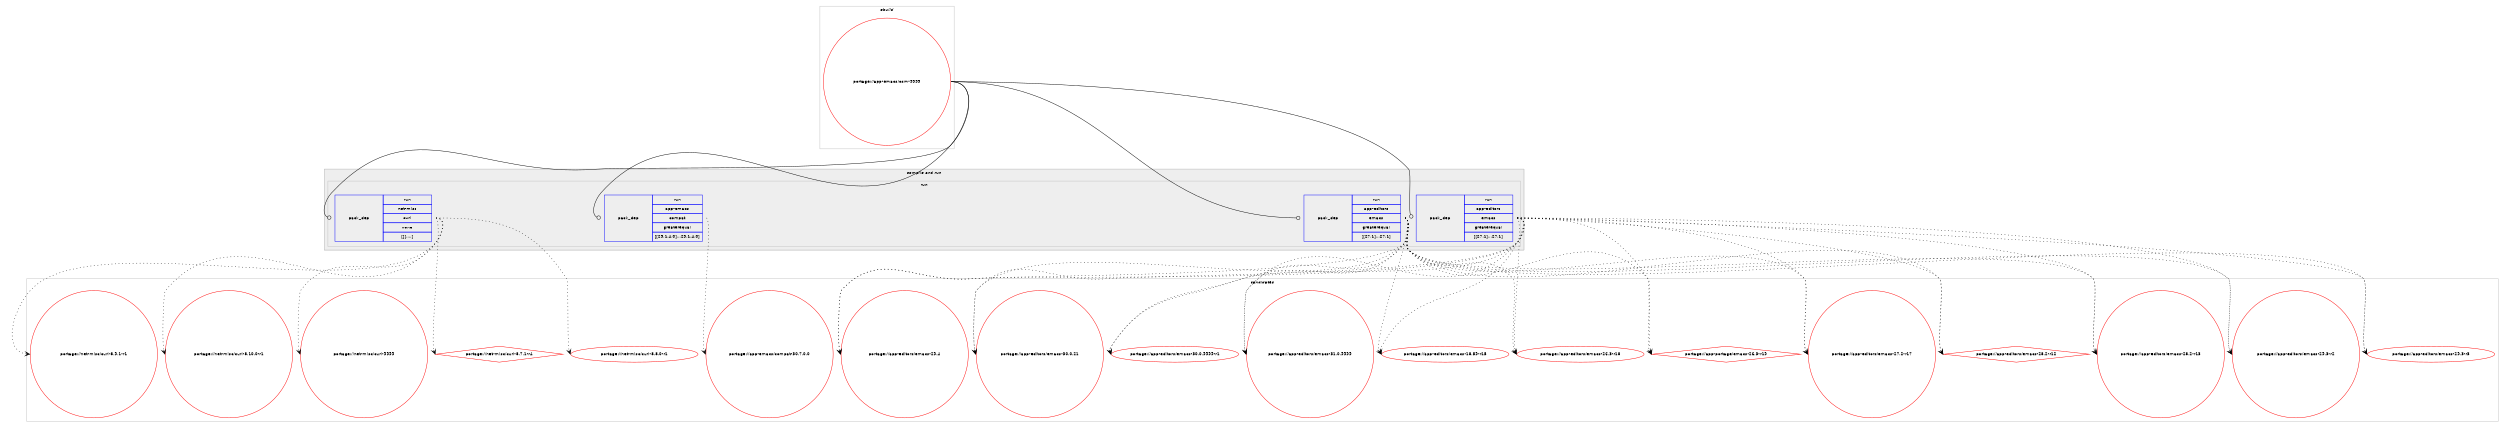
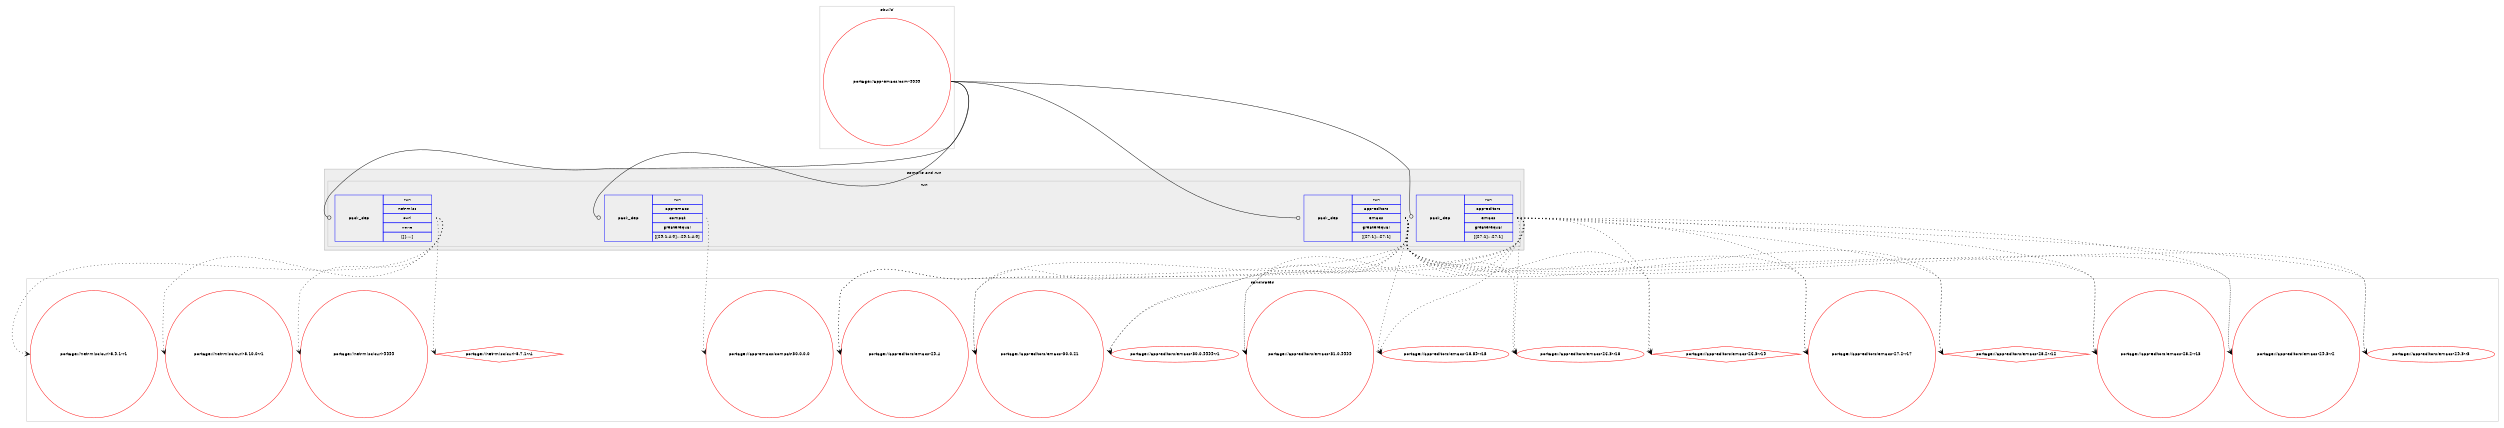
node "portage://net-misc/curl-8.8.0-r1": removed
node "portage://app-emacs/compat-30.7.0.0": label "portage://app-emacs/compat-30.7.0.0" -> "portage://app-emacs/compat-30.0.0.0"
node "portage://app-portage/emacs-26.3-r19": label "portage://app-portage/emacs-26.3-r19" -> "portage://app-editors/emacs-26.3-r19"
